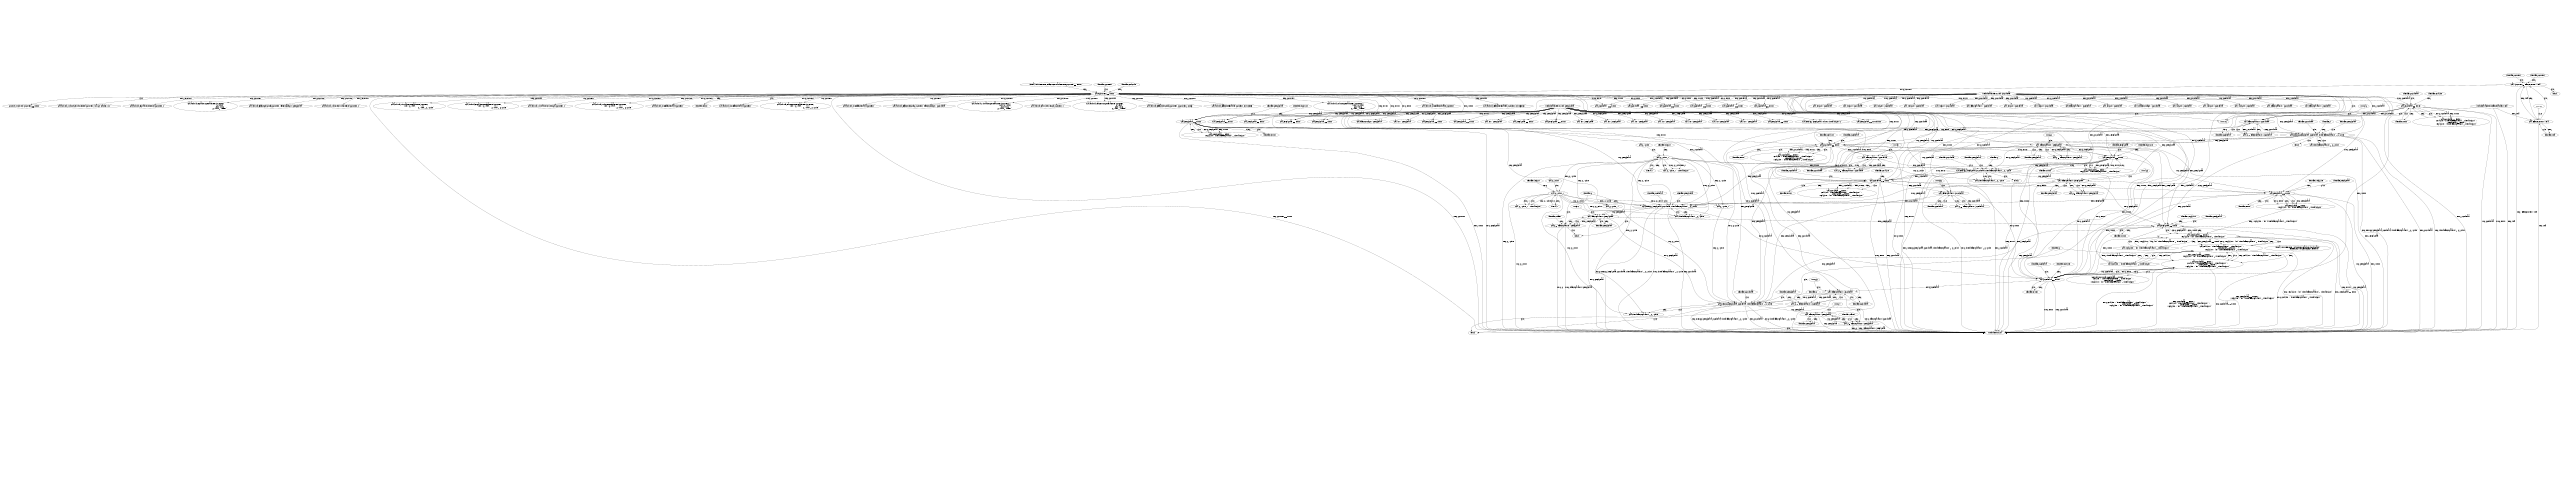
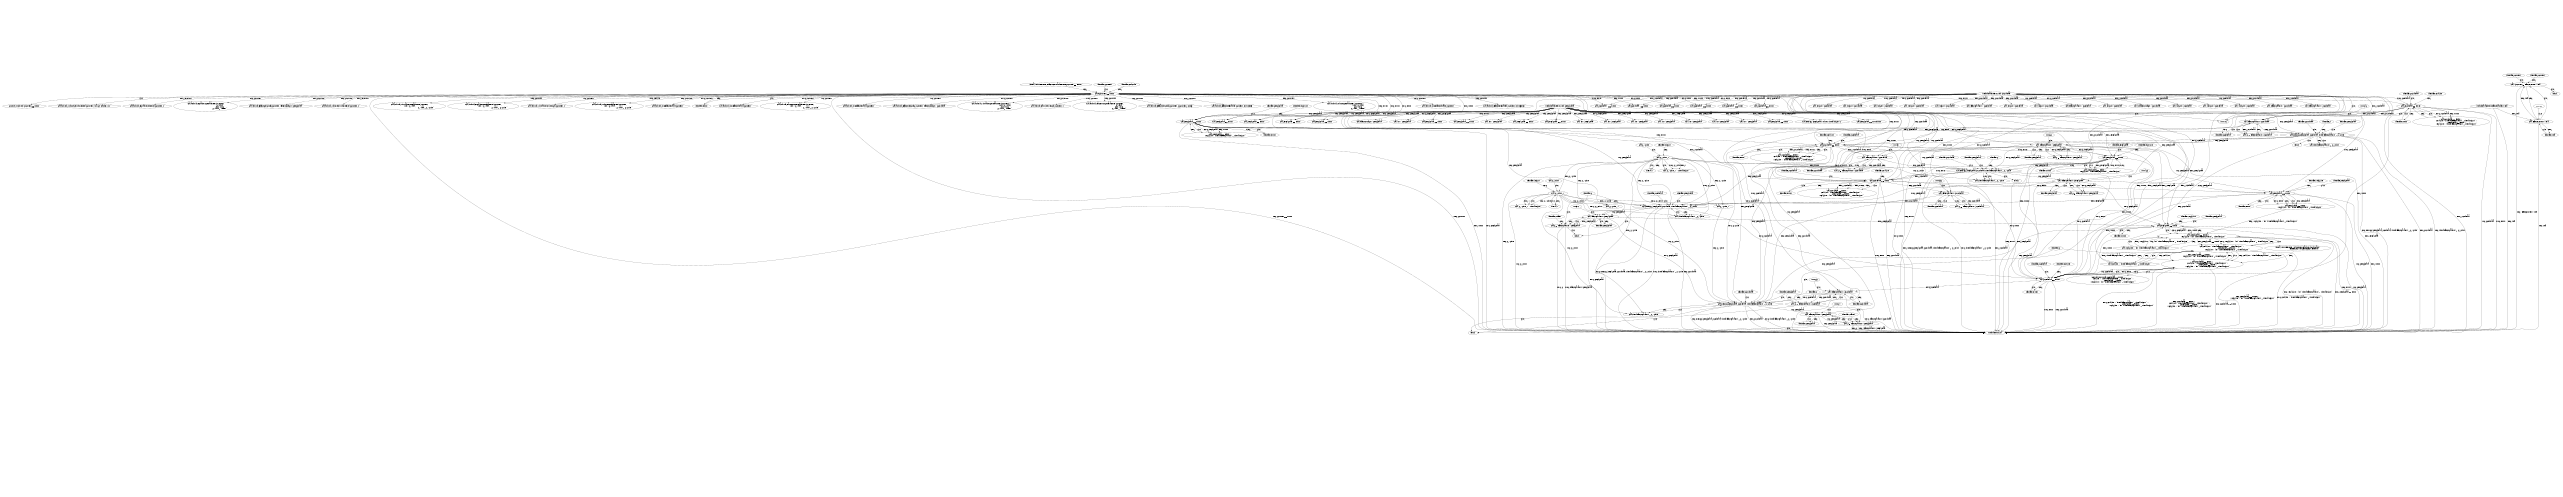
edge "(Call,* pContext = (EffectContext *) self)" -> "(Case,pContext == NULL)": removed, label "DDG: pContext"
edge "(Case,pContext == NULL)" -> "(Call,android::VirtualizerSetStrength(pContext, 0))": label "DDG: pContext" -> "DDG: cmdSize"
